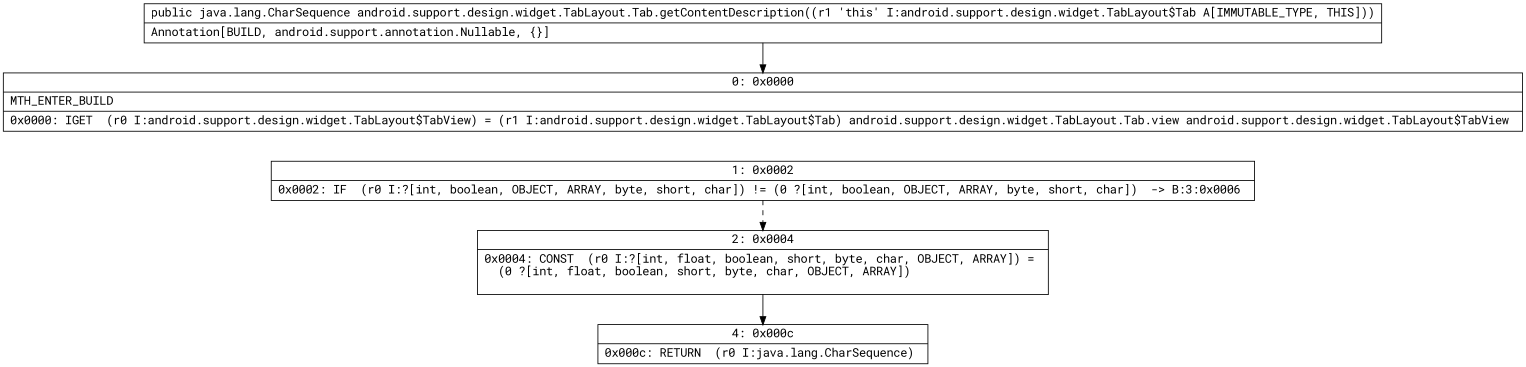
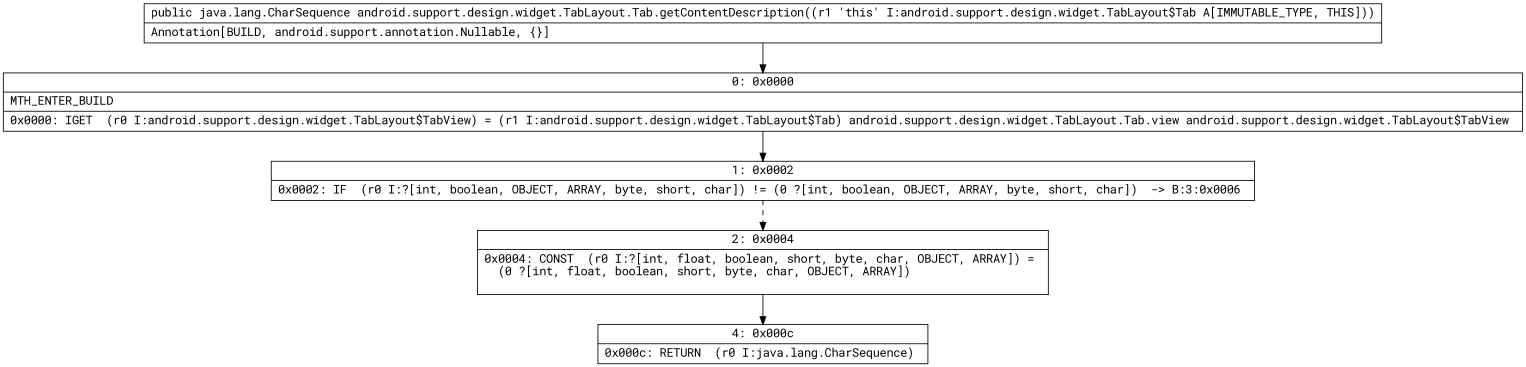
edge "0: 0x0000" -> "1: 0x0002": added
